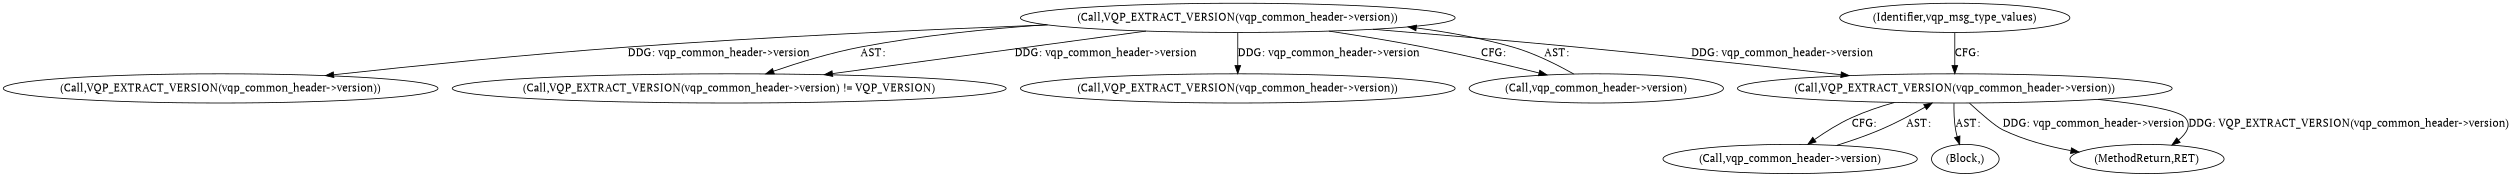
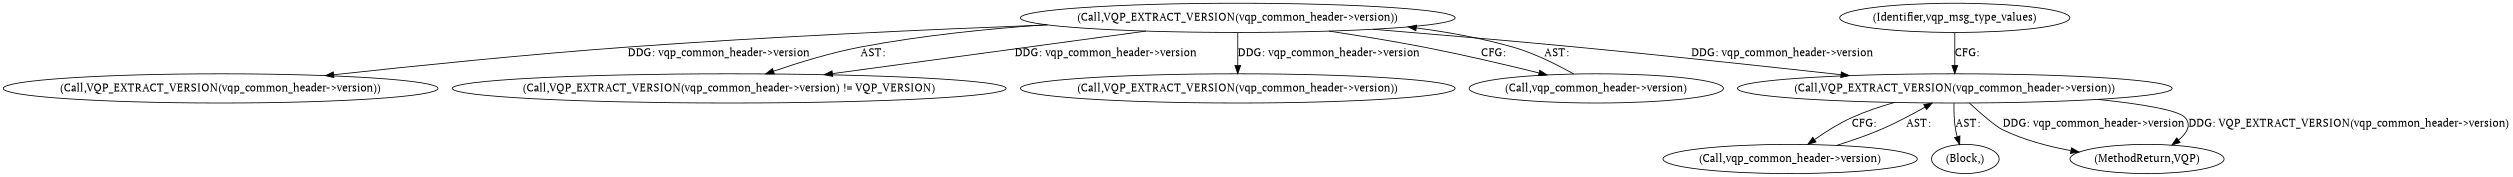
node "(MethodReturn,RET)": label "(MethodReturn,RET)" -> "(MethodReturn,VQP)"
